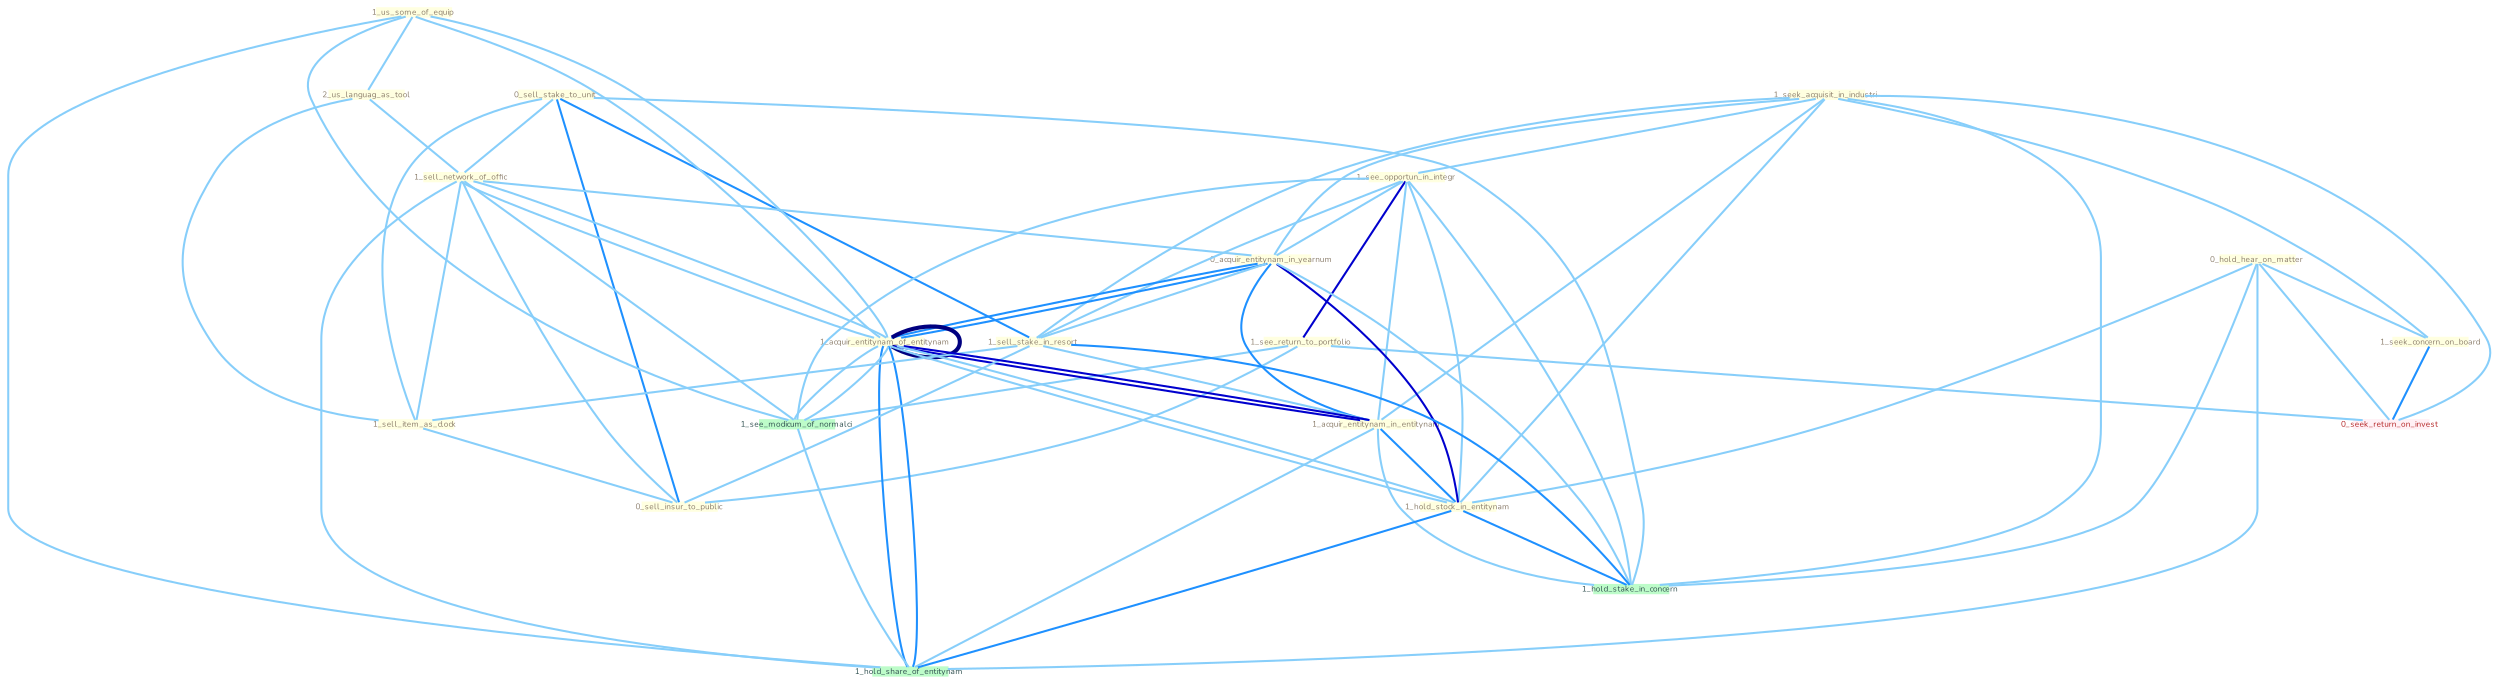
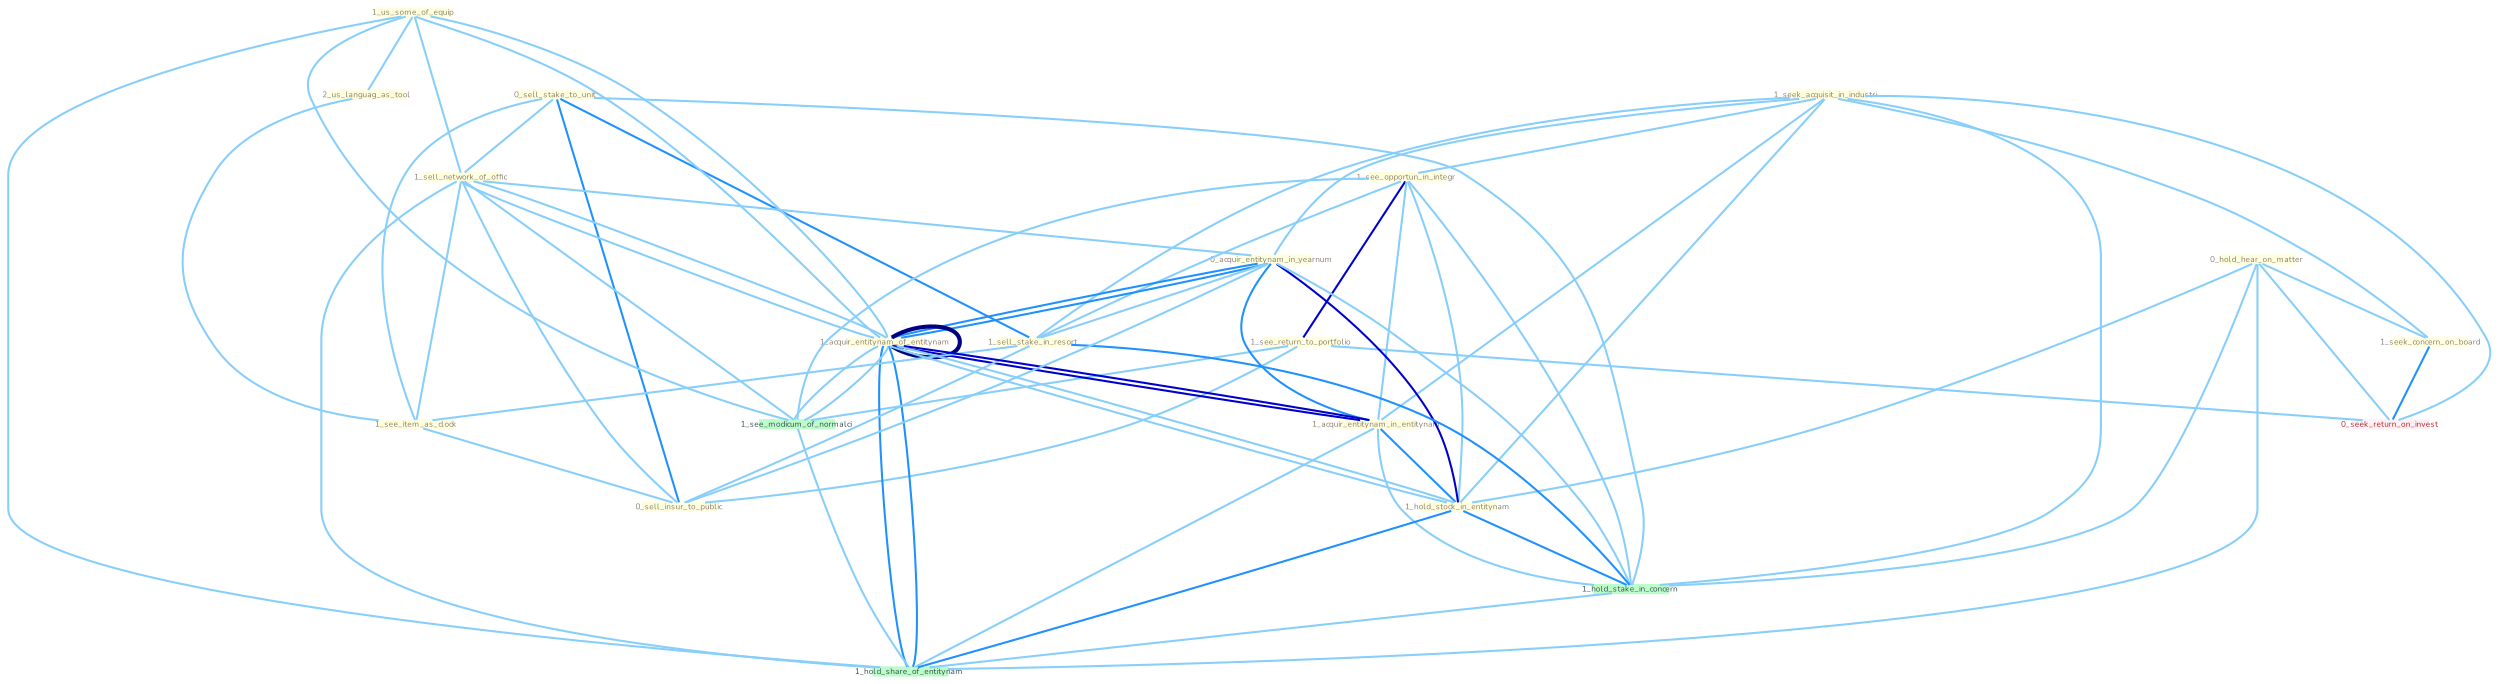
edge "2_us_languag_as_tool" -- "1_sell_network_of_offic": now "1_us_some_of_equip" -- "1_sell_network_of_offic"
edge "1_see_opportun_in_integr" -- "0_acquir_entitynam_in_yearnum": now "0_sell_insur_to_public" -- "0_acquir_entitynam_in_yearnum"
edge "1_sell_stake_in_resort" -- "1_acquir_entitynam_in_entitynam": removed
node "1_sell_item_as_clock": label "1_sell_item_as_clock" -> "1_see_item_as_clock"
edge "1_hold_stake_in_concern" -- "1_hold_share_of_entitynam": added
